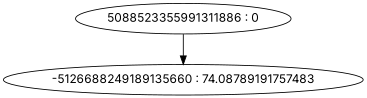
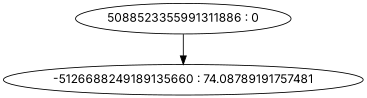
node "-5126688249189135660 : 74.08789191757483": label "-5126688249189135660 : 74.08789191757483" -> "-5126688249189135660 : 74.08789191757481"
